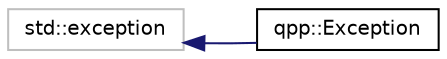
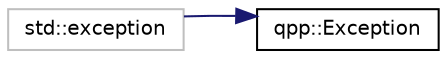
edge "qpp::Exception" -> "std::exception": reversed
